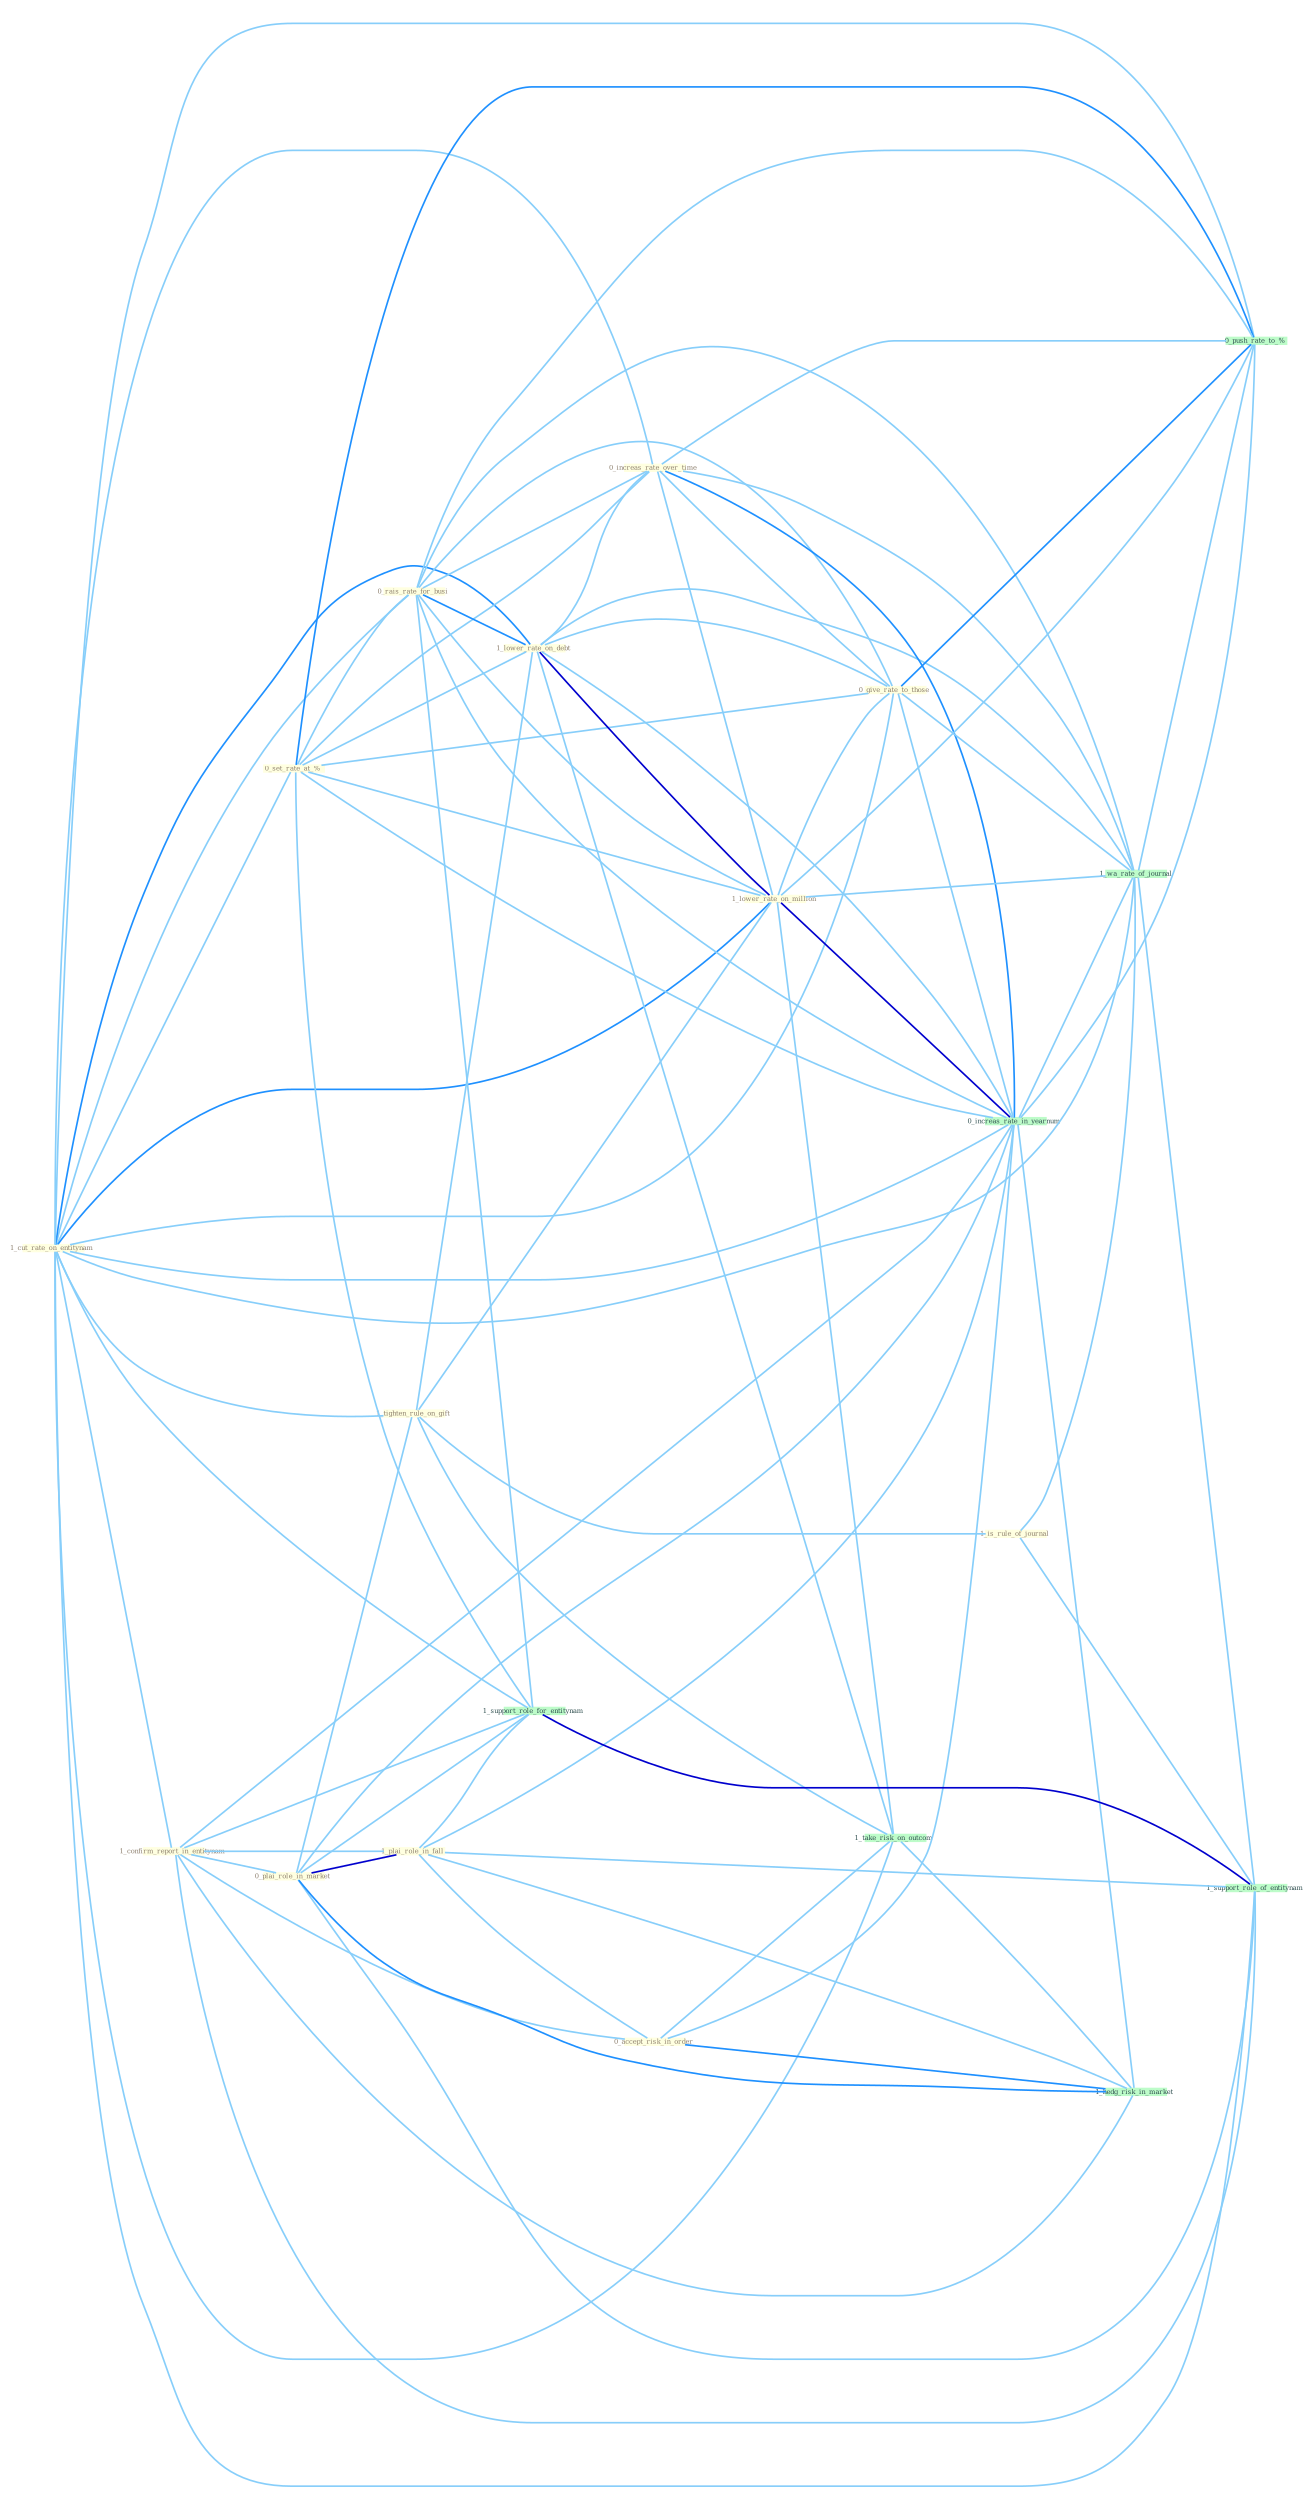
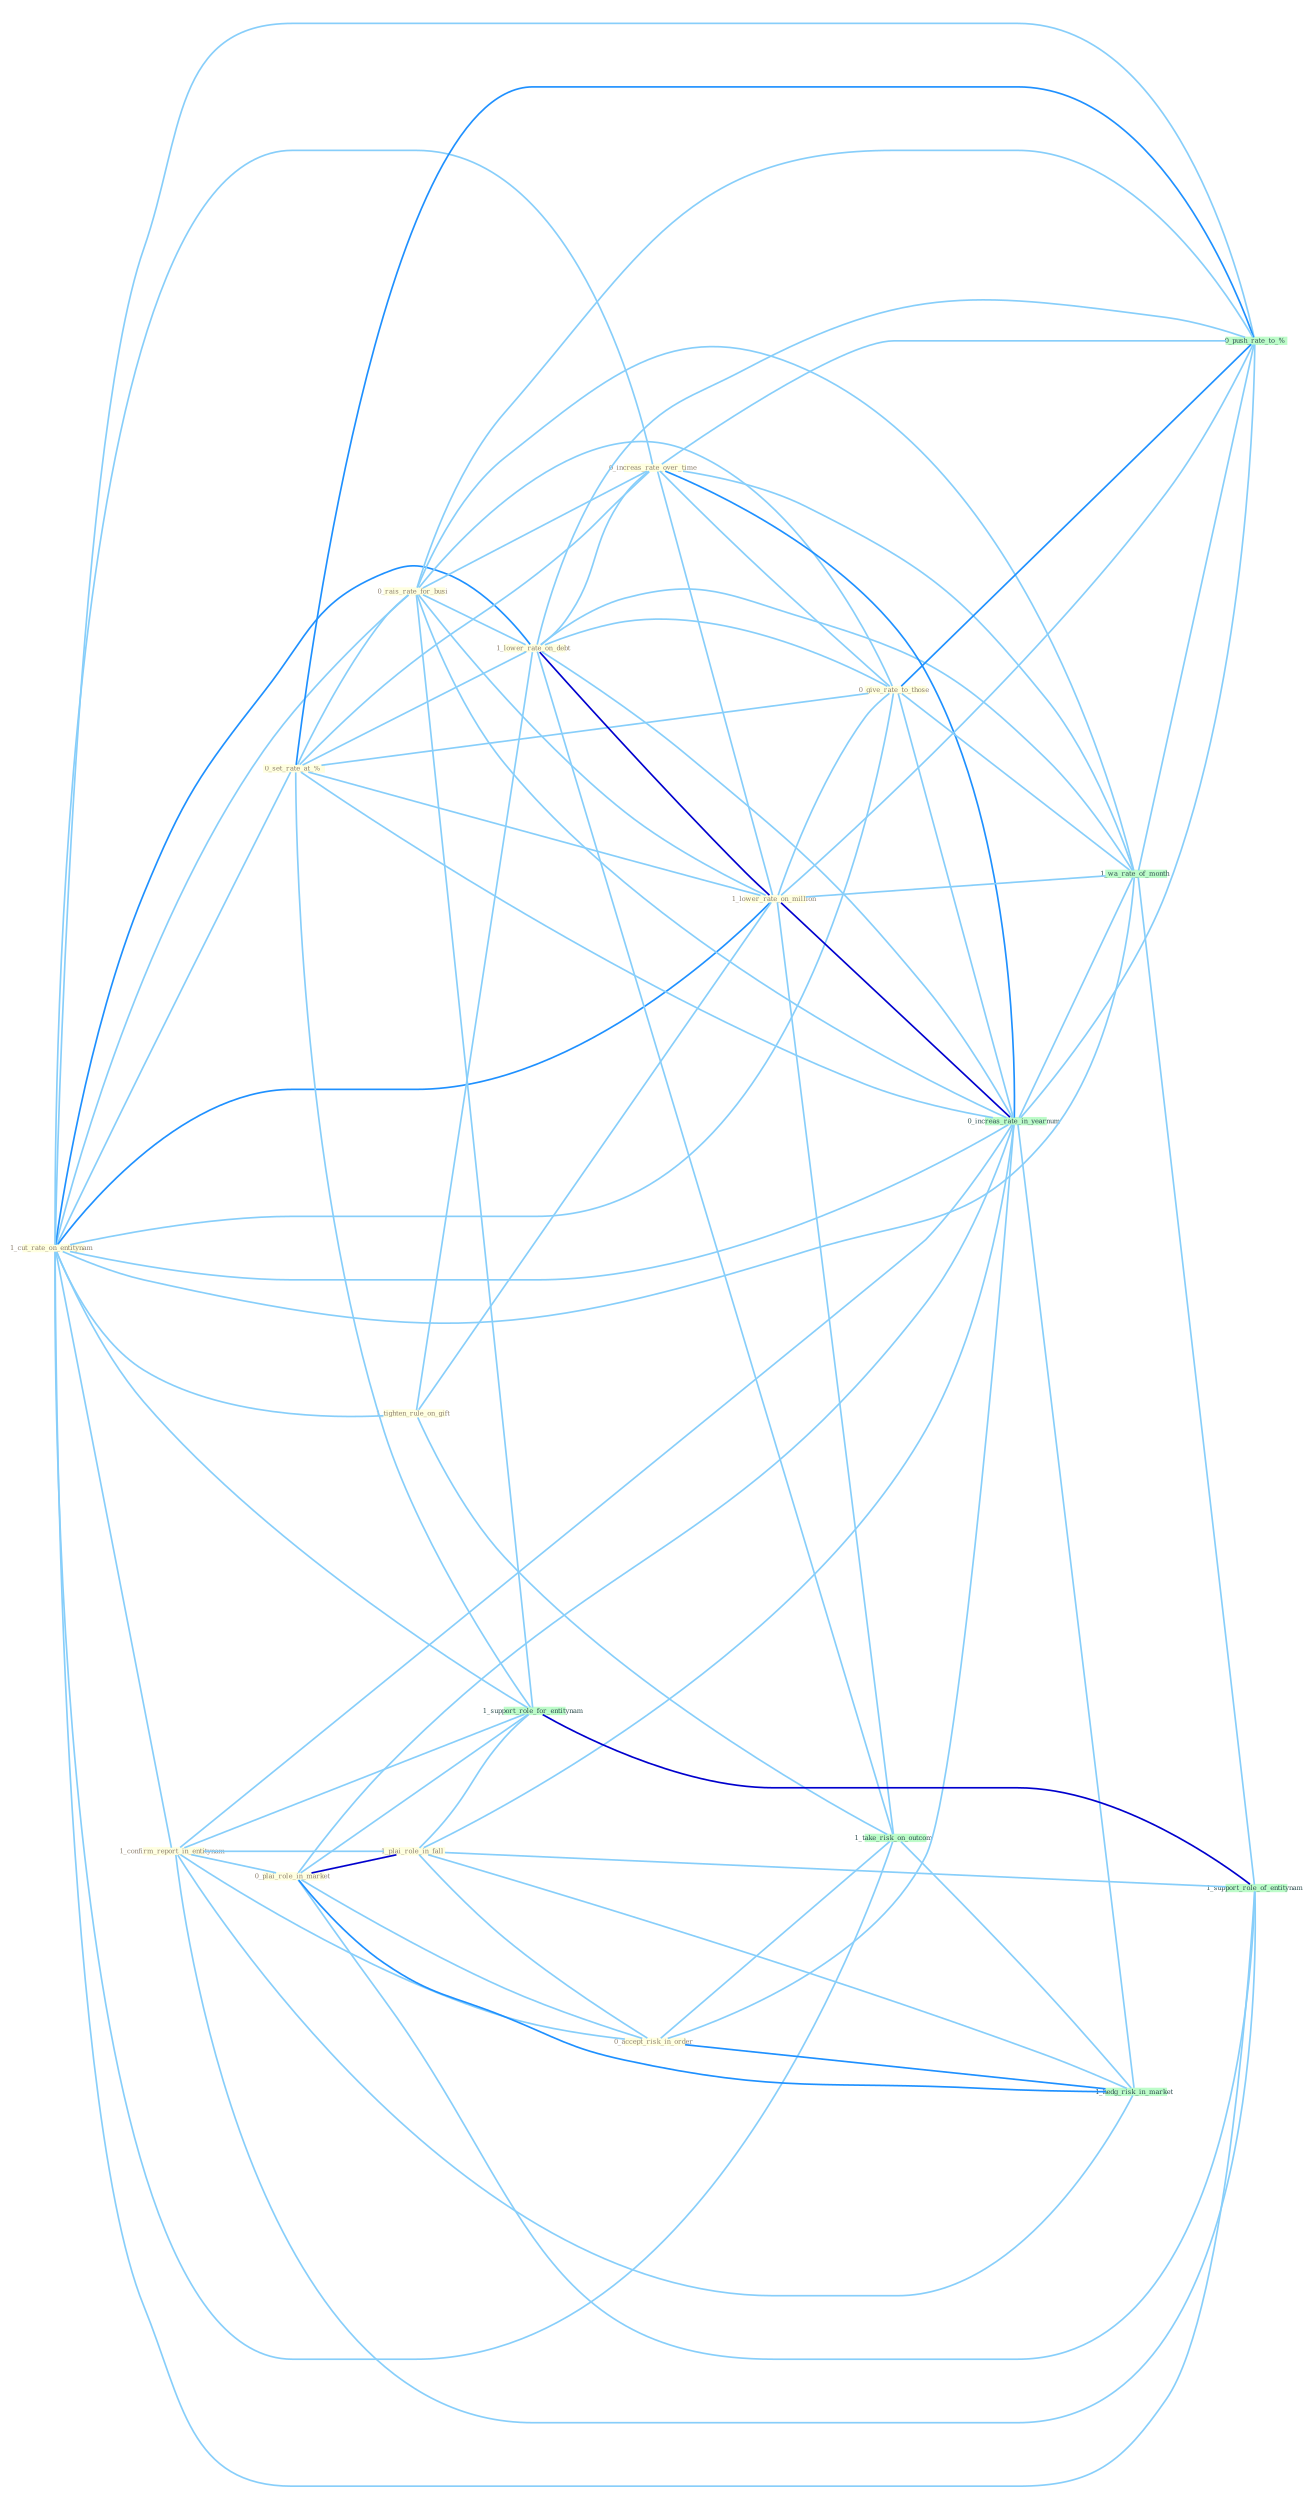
edge "0_push_rate_to_%" -- "1_lower_rate_on_debt": added
edge "0_rais_rate_for_busi" -- "1_lower_rate_on_debt": color #1e90ff -> #87cefa
node "1_wa_rate_of_journal": label "1_wa_rate_of_journal" -> "1_wa_rate_of_month"
node "1_is_rule_of_journal": removed
edge "1_tighten_rule_on_gift" -- "0_plai_role_in_market": now "0_accept_risk_in_order" -- "0_plai_role_in_market"
